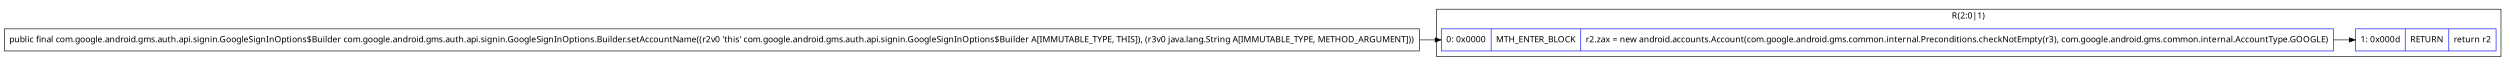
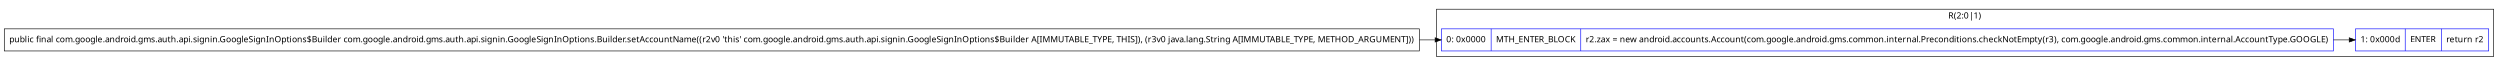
node "1: 0x000d": text "RETURN" -> "ENTER"
